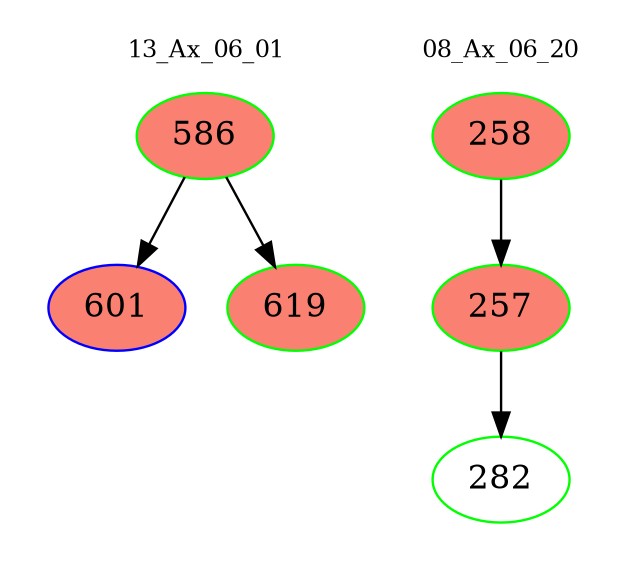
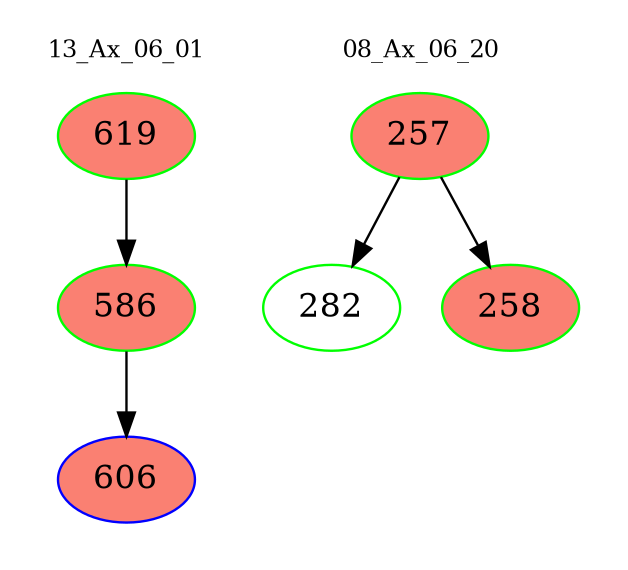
edge "258" -> "257": reversed
edge "586" -> "619": reversed
node "601": label "601" -> "606"
